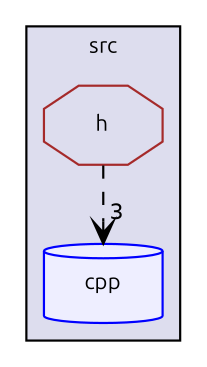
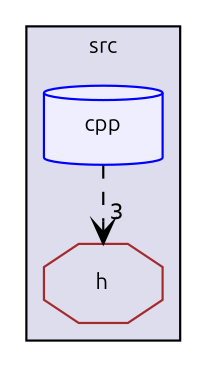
edge "h" -> "cpp": reversed
